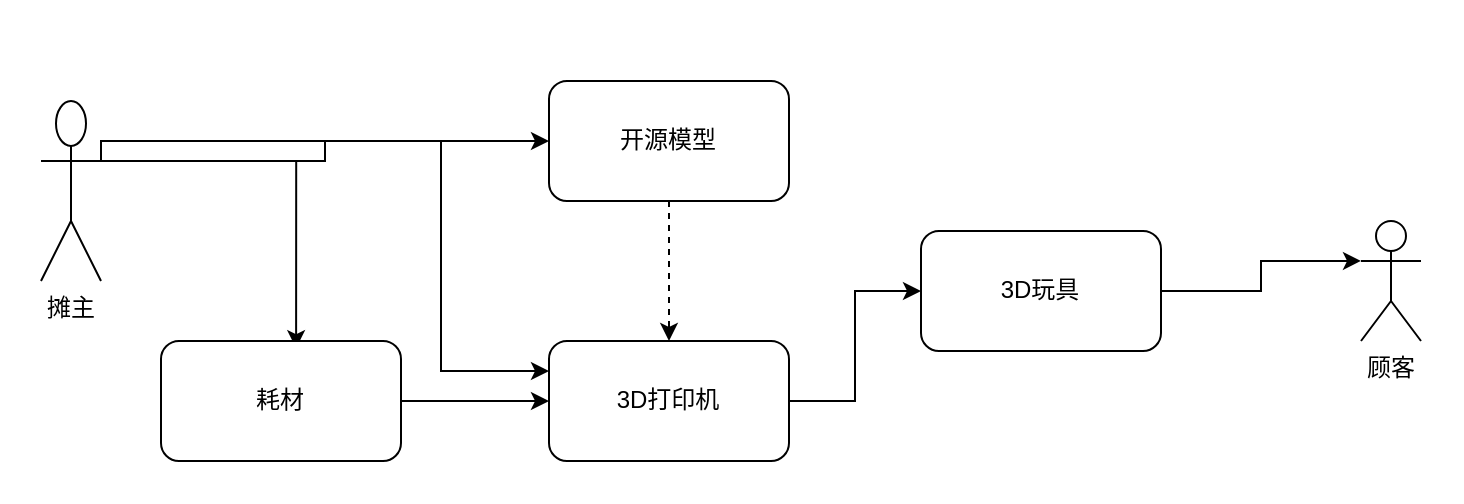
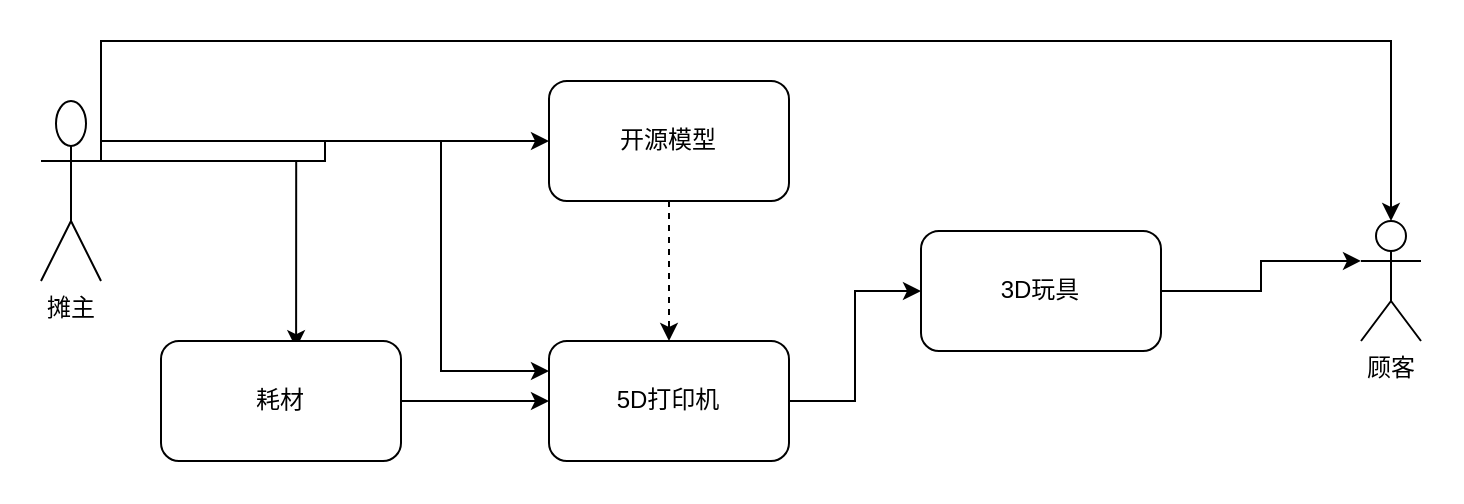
edge "摊主" -> "顾客": added
node "3D打印机": label "3D打印机" -> "5D打印机"
